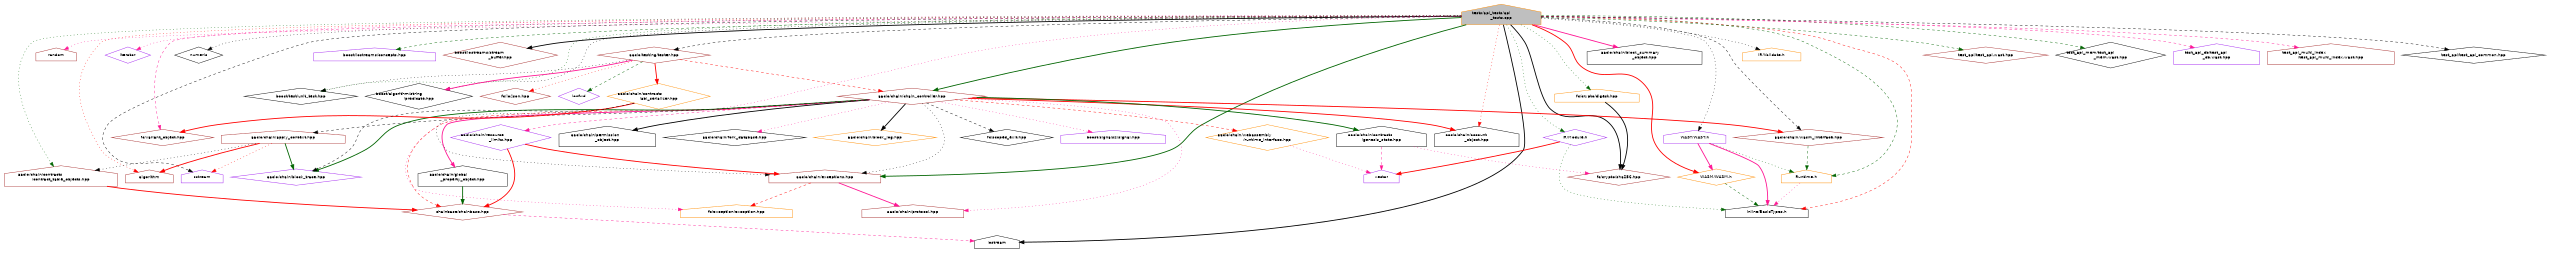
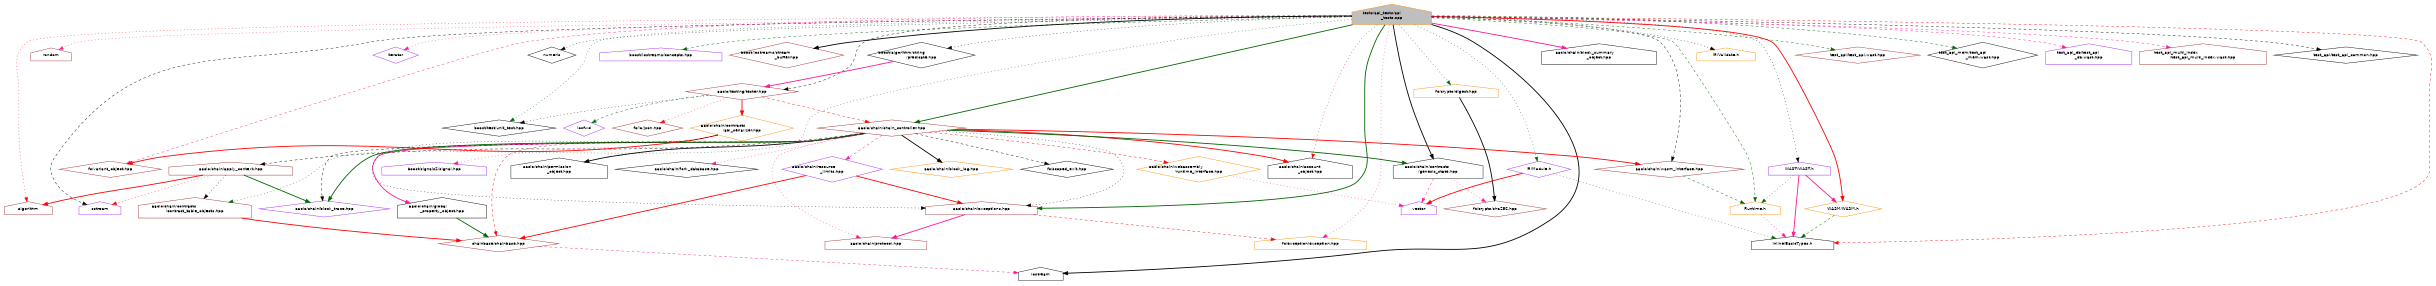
edge "aacio/testing/tester.hpp" -> "boost/algorithm/string /predicate.hpp": reversed
edge "tests/api_tests/api _tests.cpp" -> "fc/crypto/sha256.hpp": now "tests/api_tests/api _tests.cpp" -> "aacio/chain/contracts /genesis_state.hpp"
